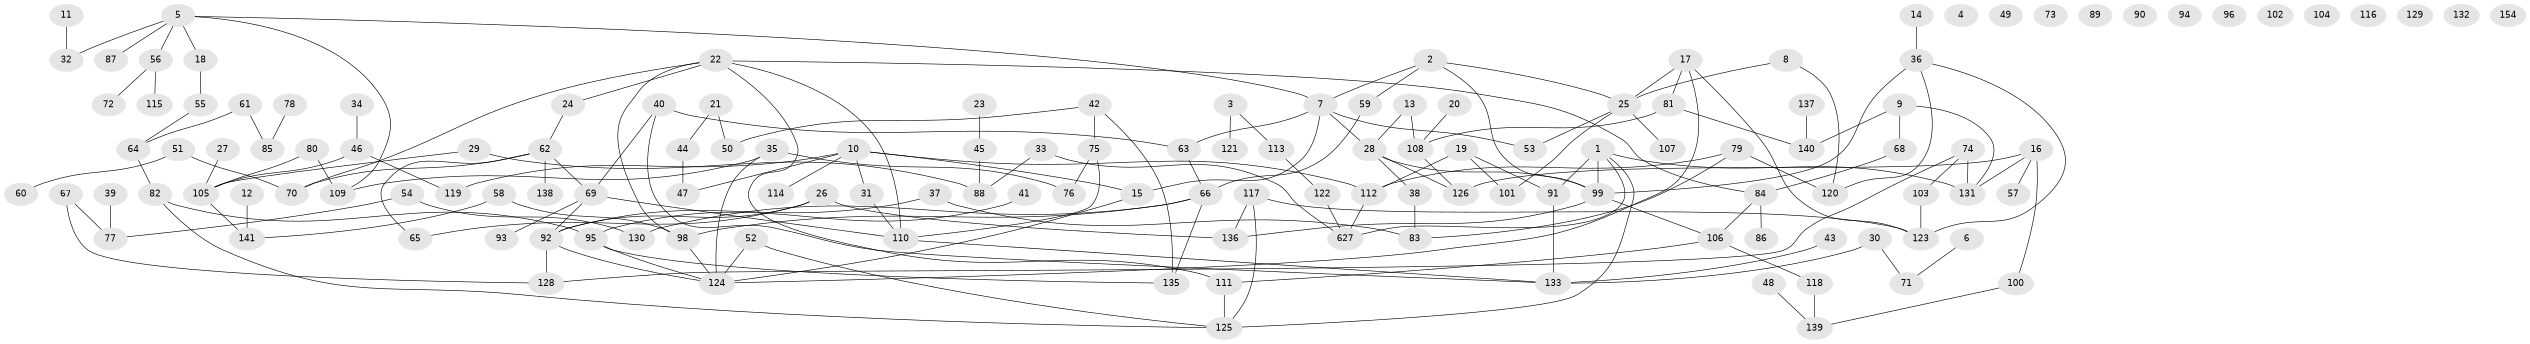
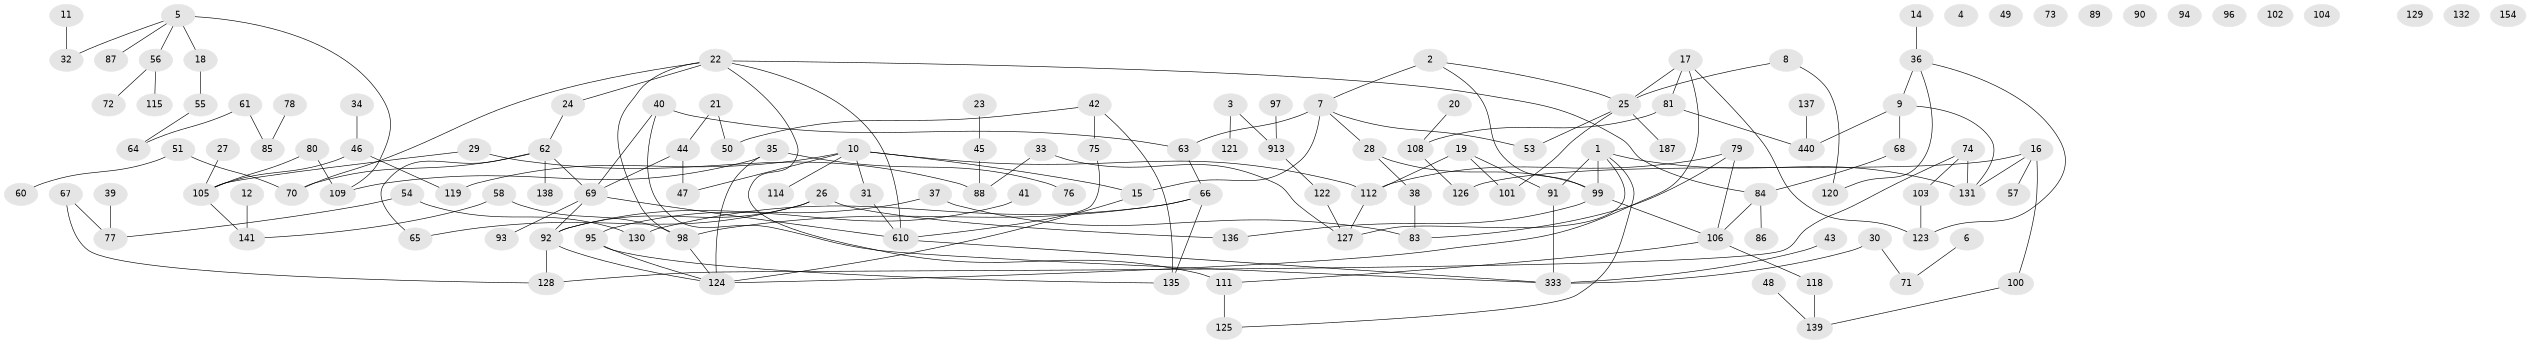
node "116": removed
edge "5" -- "7": removed
node "97": added
node "59": removed
node "13": removed
node "113": label "113" -> "913"
node "107": label "107" -> "187"
node "140": label "140" -> "440"
edge "28" -- "126": removed
edge "75" -- "76": removed
edge "79" -- "120": now "79" -- "106"
edge "44" -- "69": added
edge "36" -- "99": now "36" -- "9"
node "82": removed
node "117": removed
node "52": removed
node "110": label "110" -> "610"
node "627": label "627" -> "127"
node "133": label "133" -> "333"
